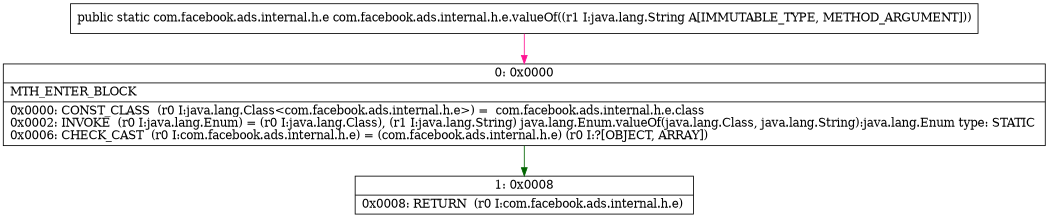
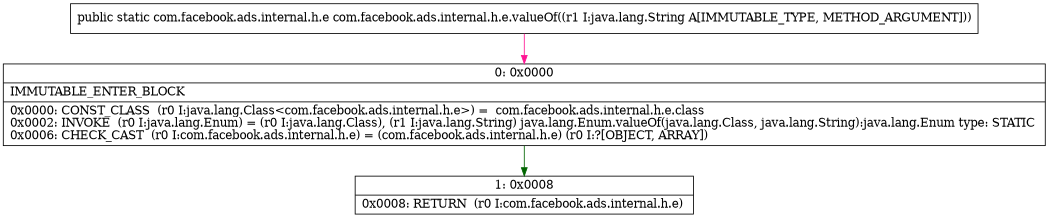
node "0: 0x0000": text "MTH_ENTER_BLOCK" -> "IMMUTABLE_ENTER_BLOCK"
